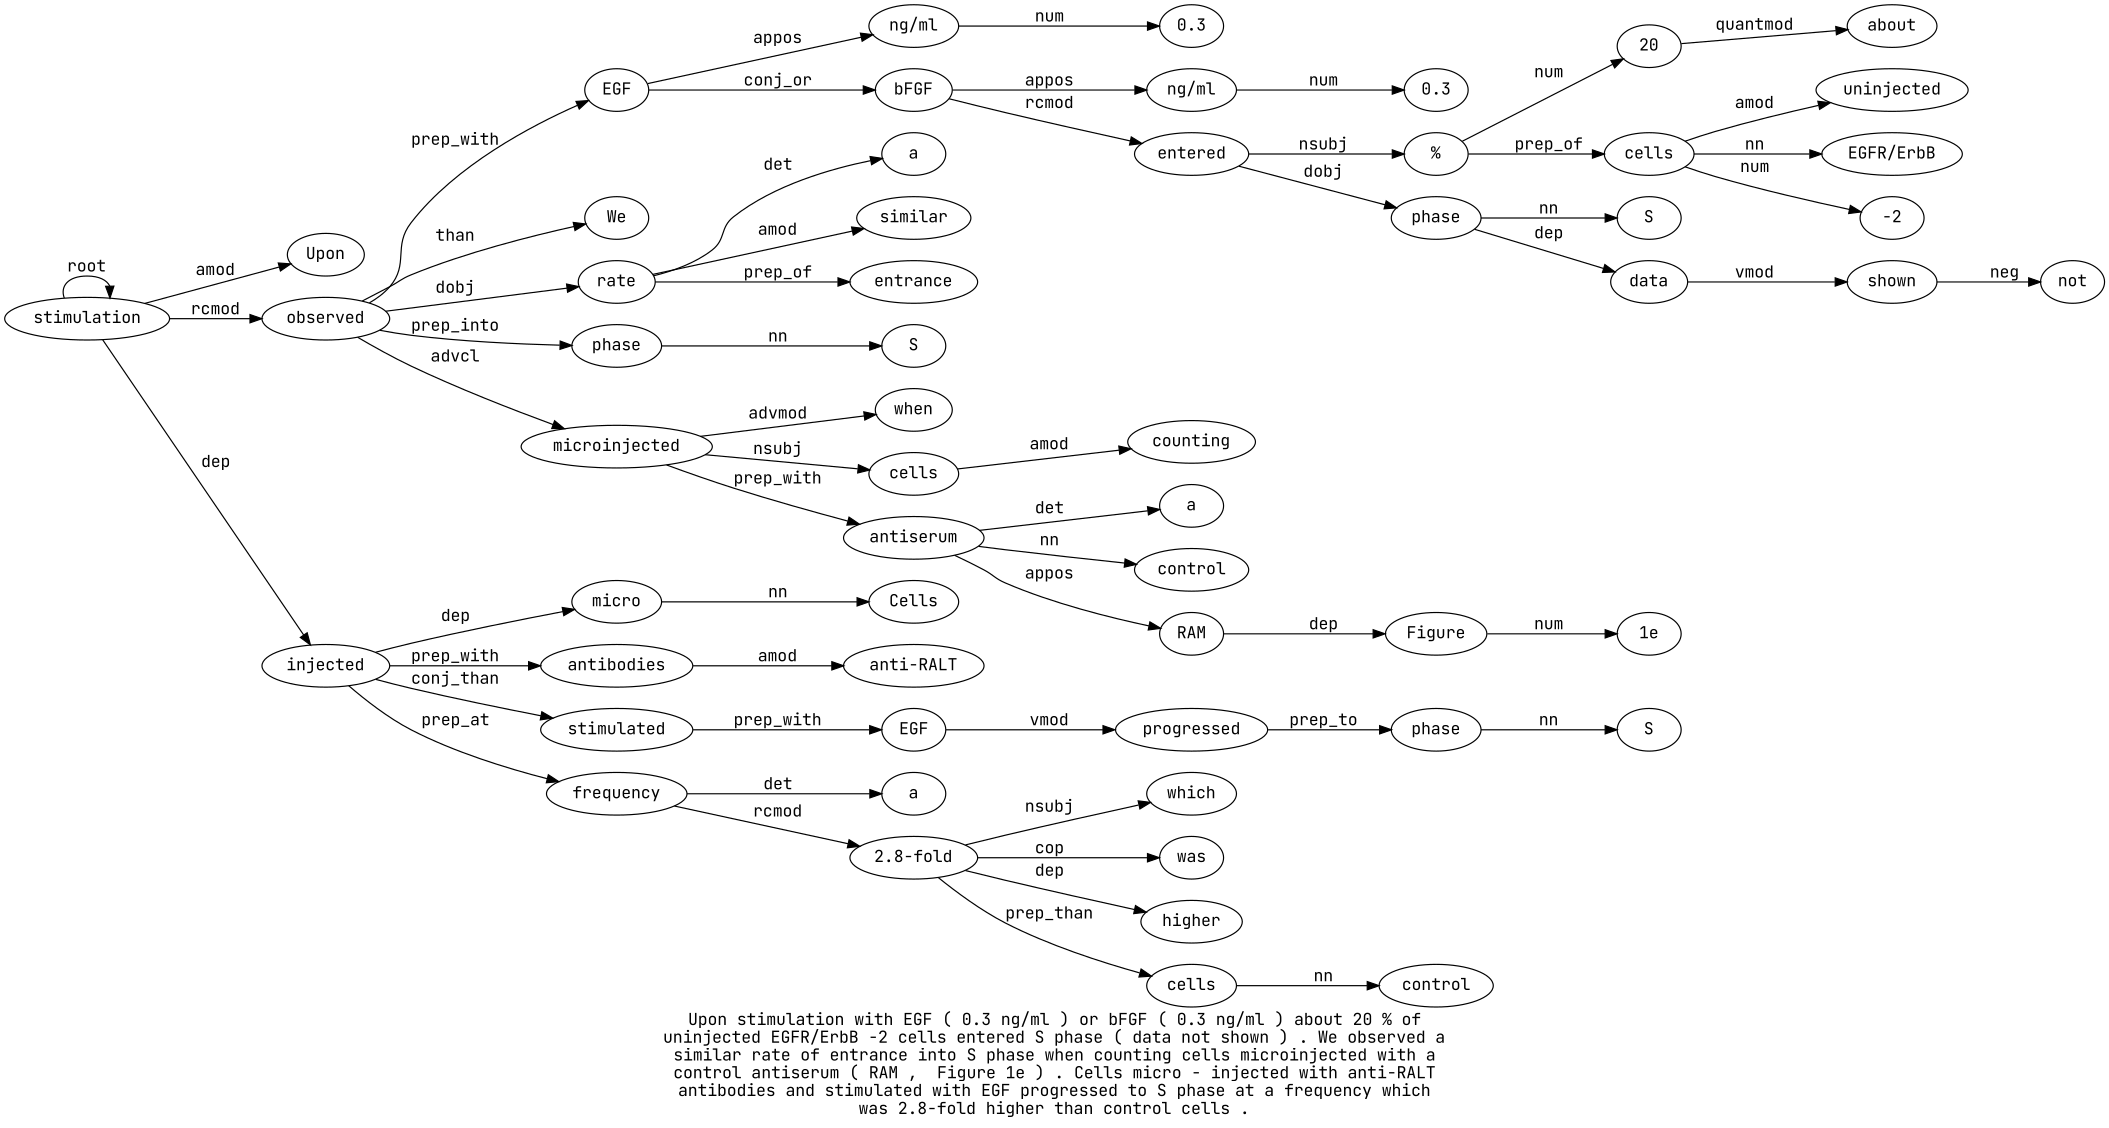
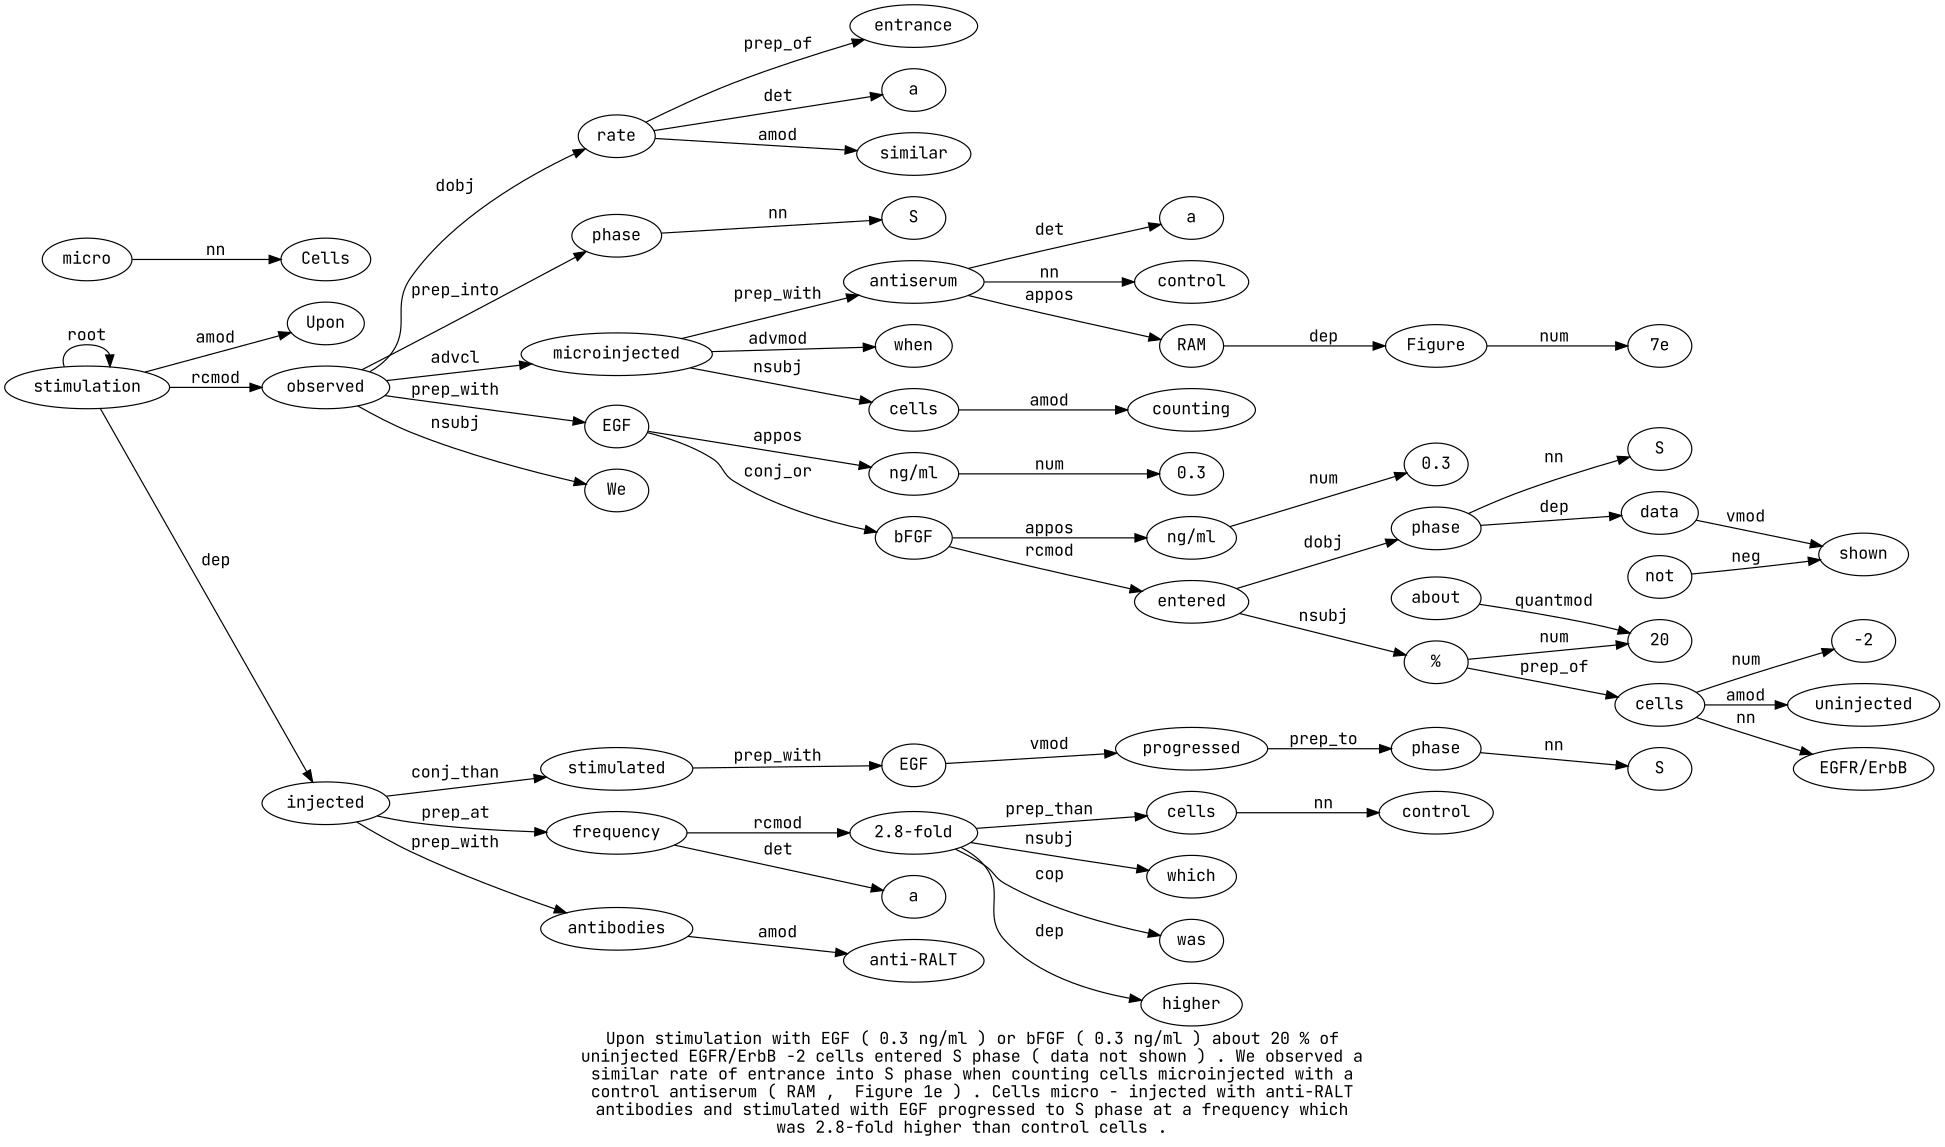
edge "20" -> "about": reversed
edge "observed" -> "We": label "than" -> "nsubj"
edge "shown" -> "not": reversed
edge "injected" -> "micro": removed, label "dep"
node "1e": label "1e" -> "7e"
